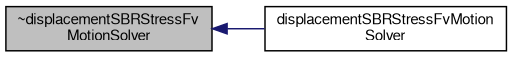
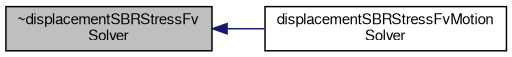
node "~displacementSBRStressFv MotionSolver": label "~displacementSBRStressFv MotionSolver" -> "~displacementSBRStressFv Solver"
